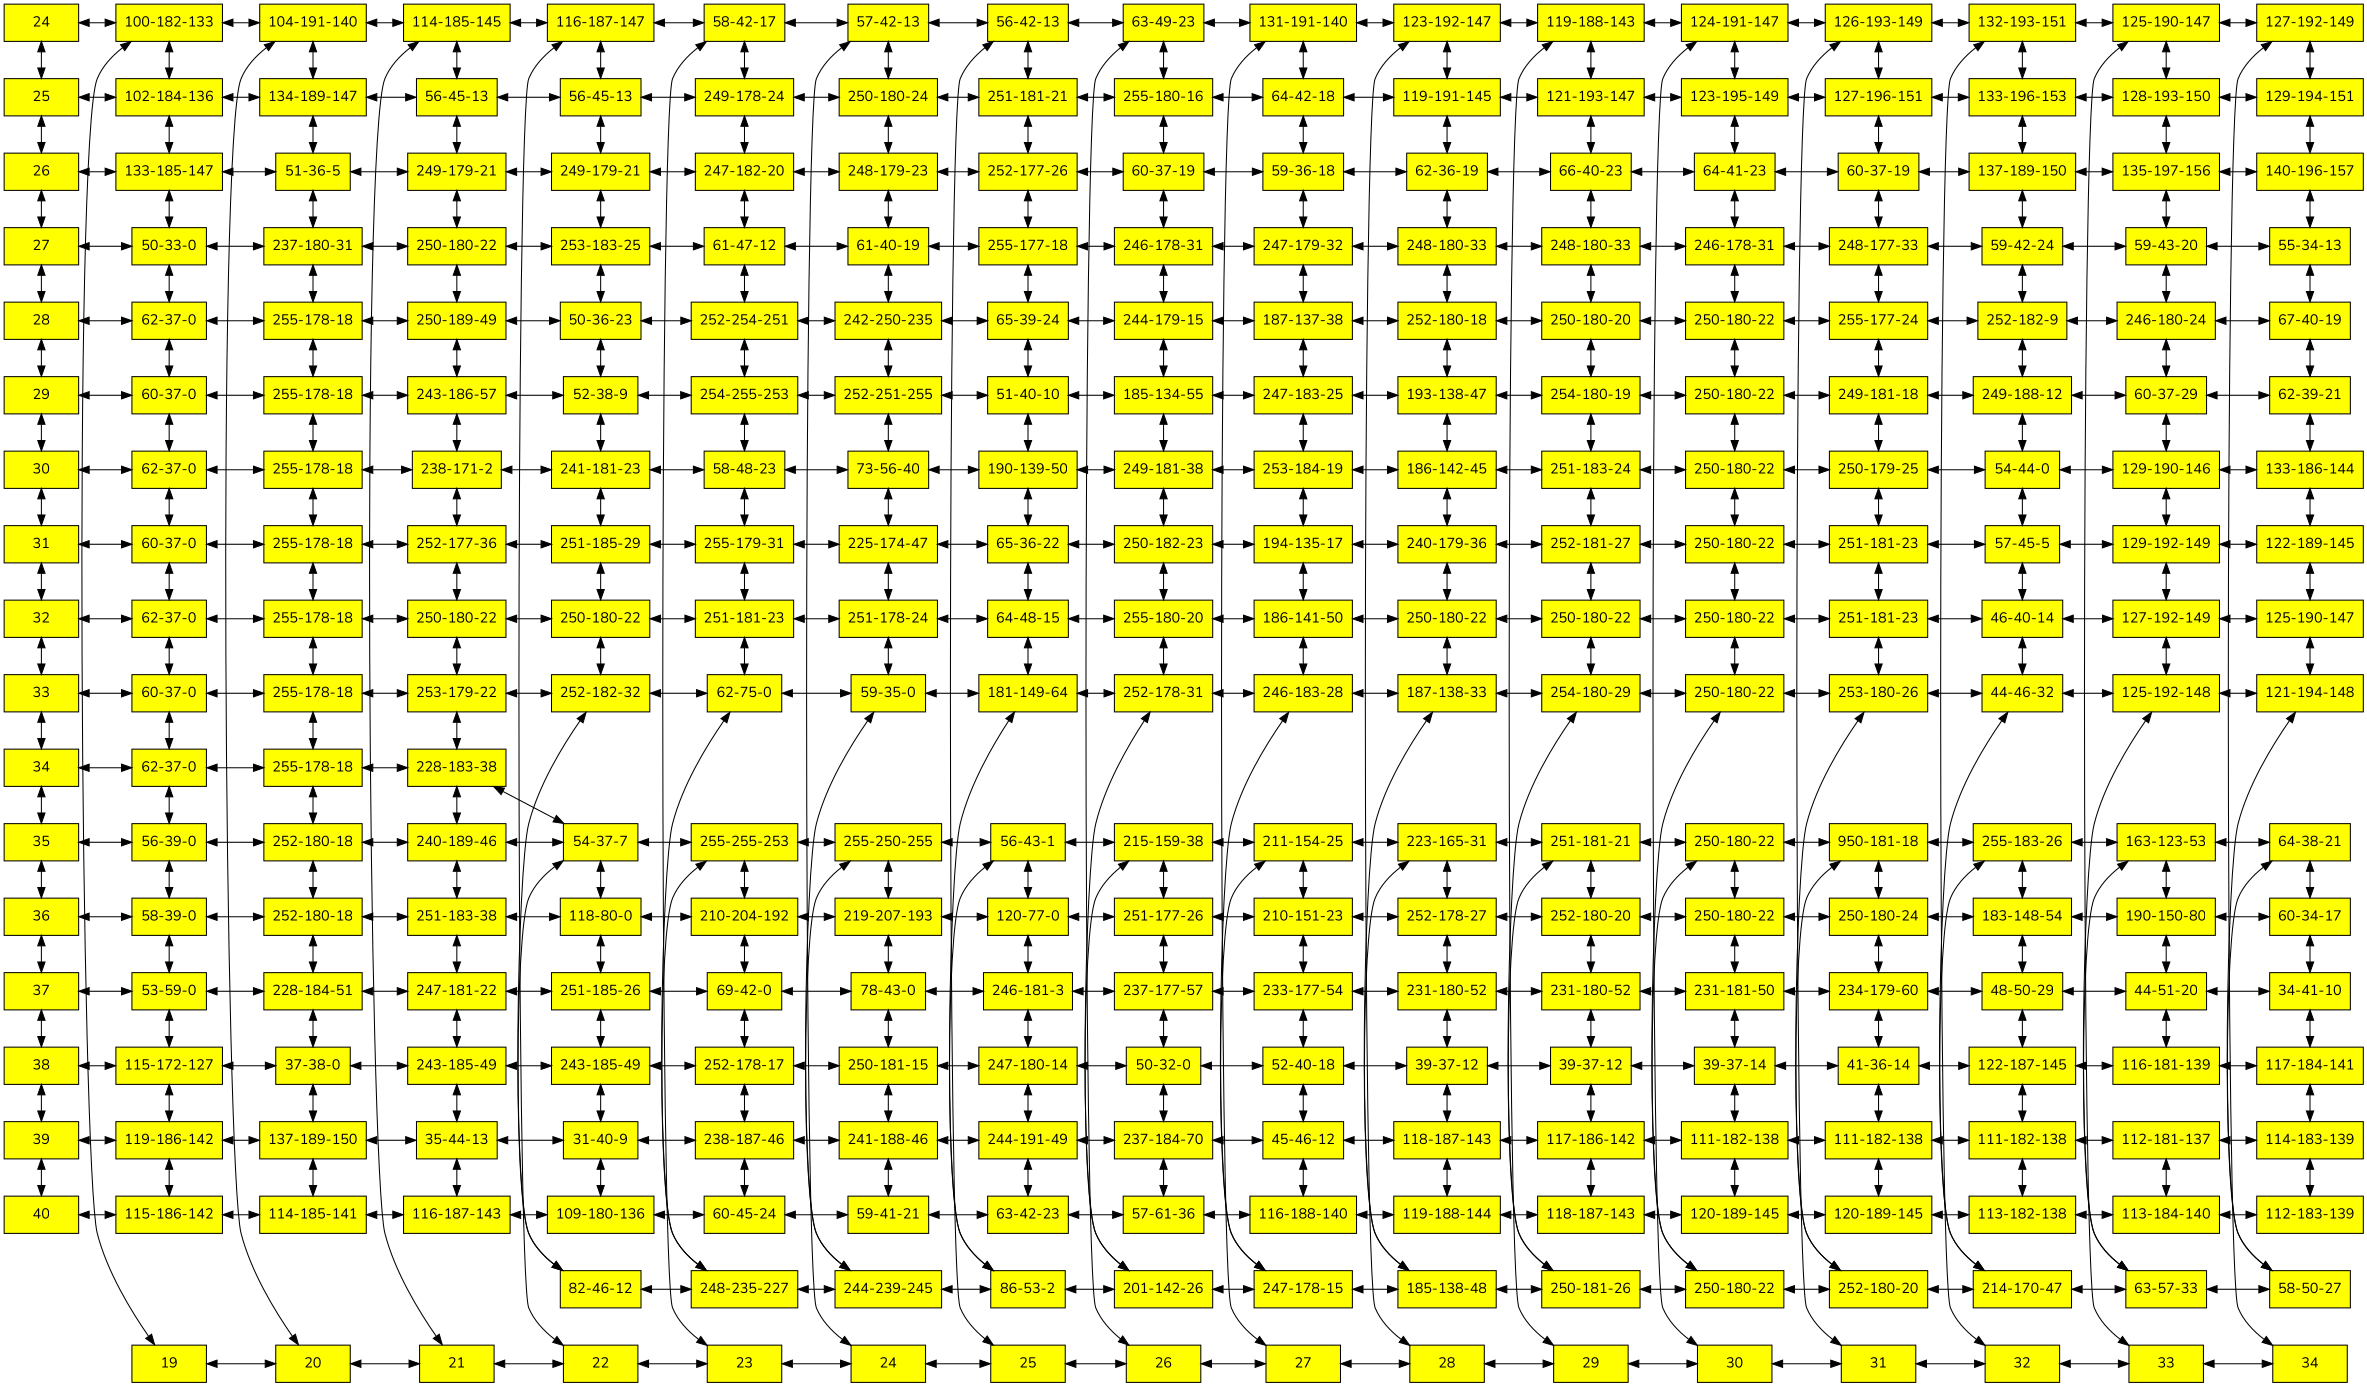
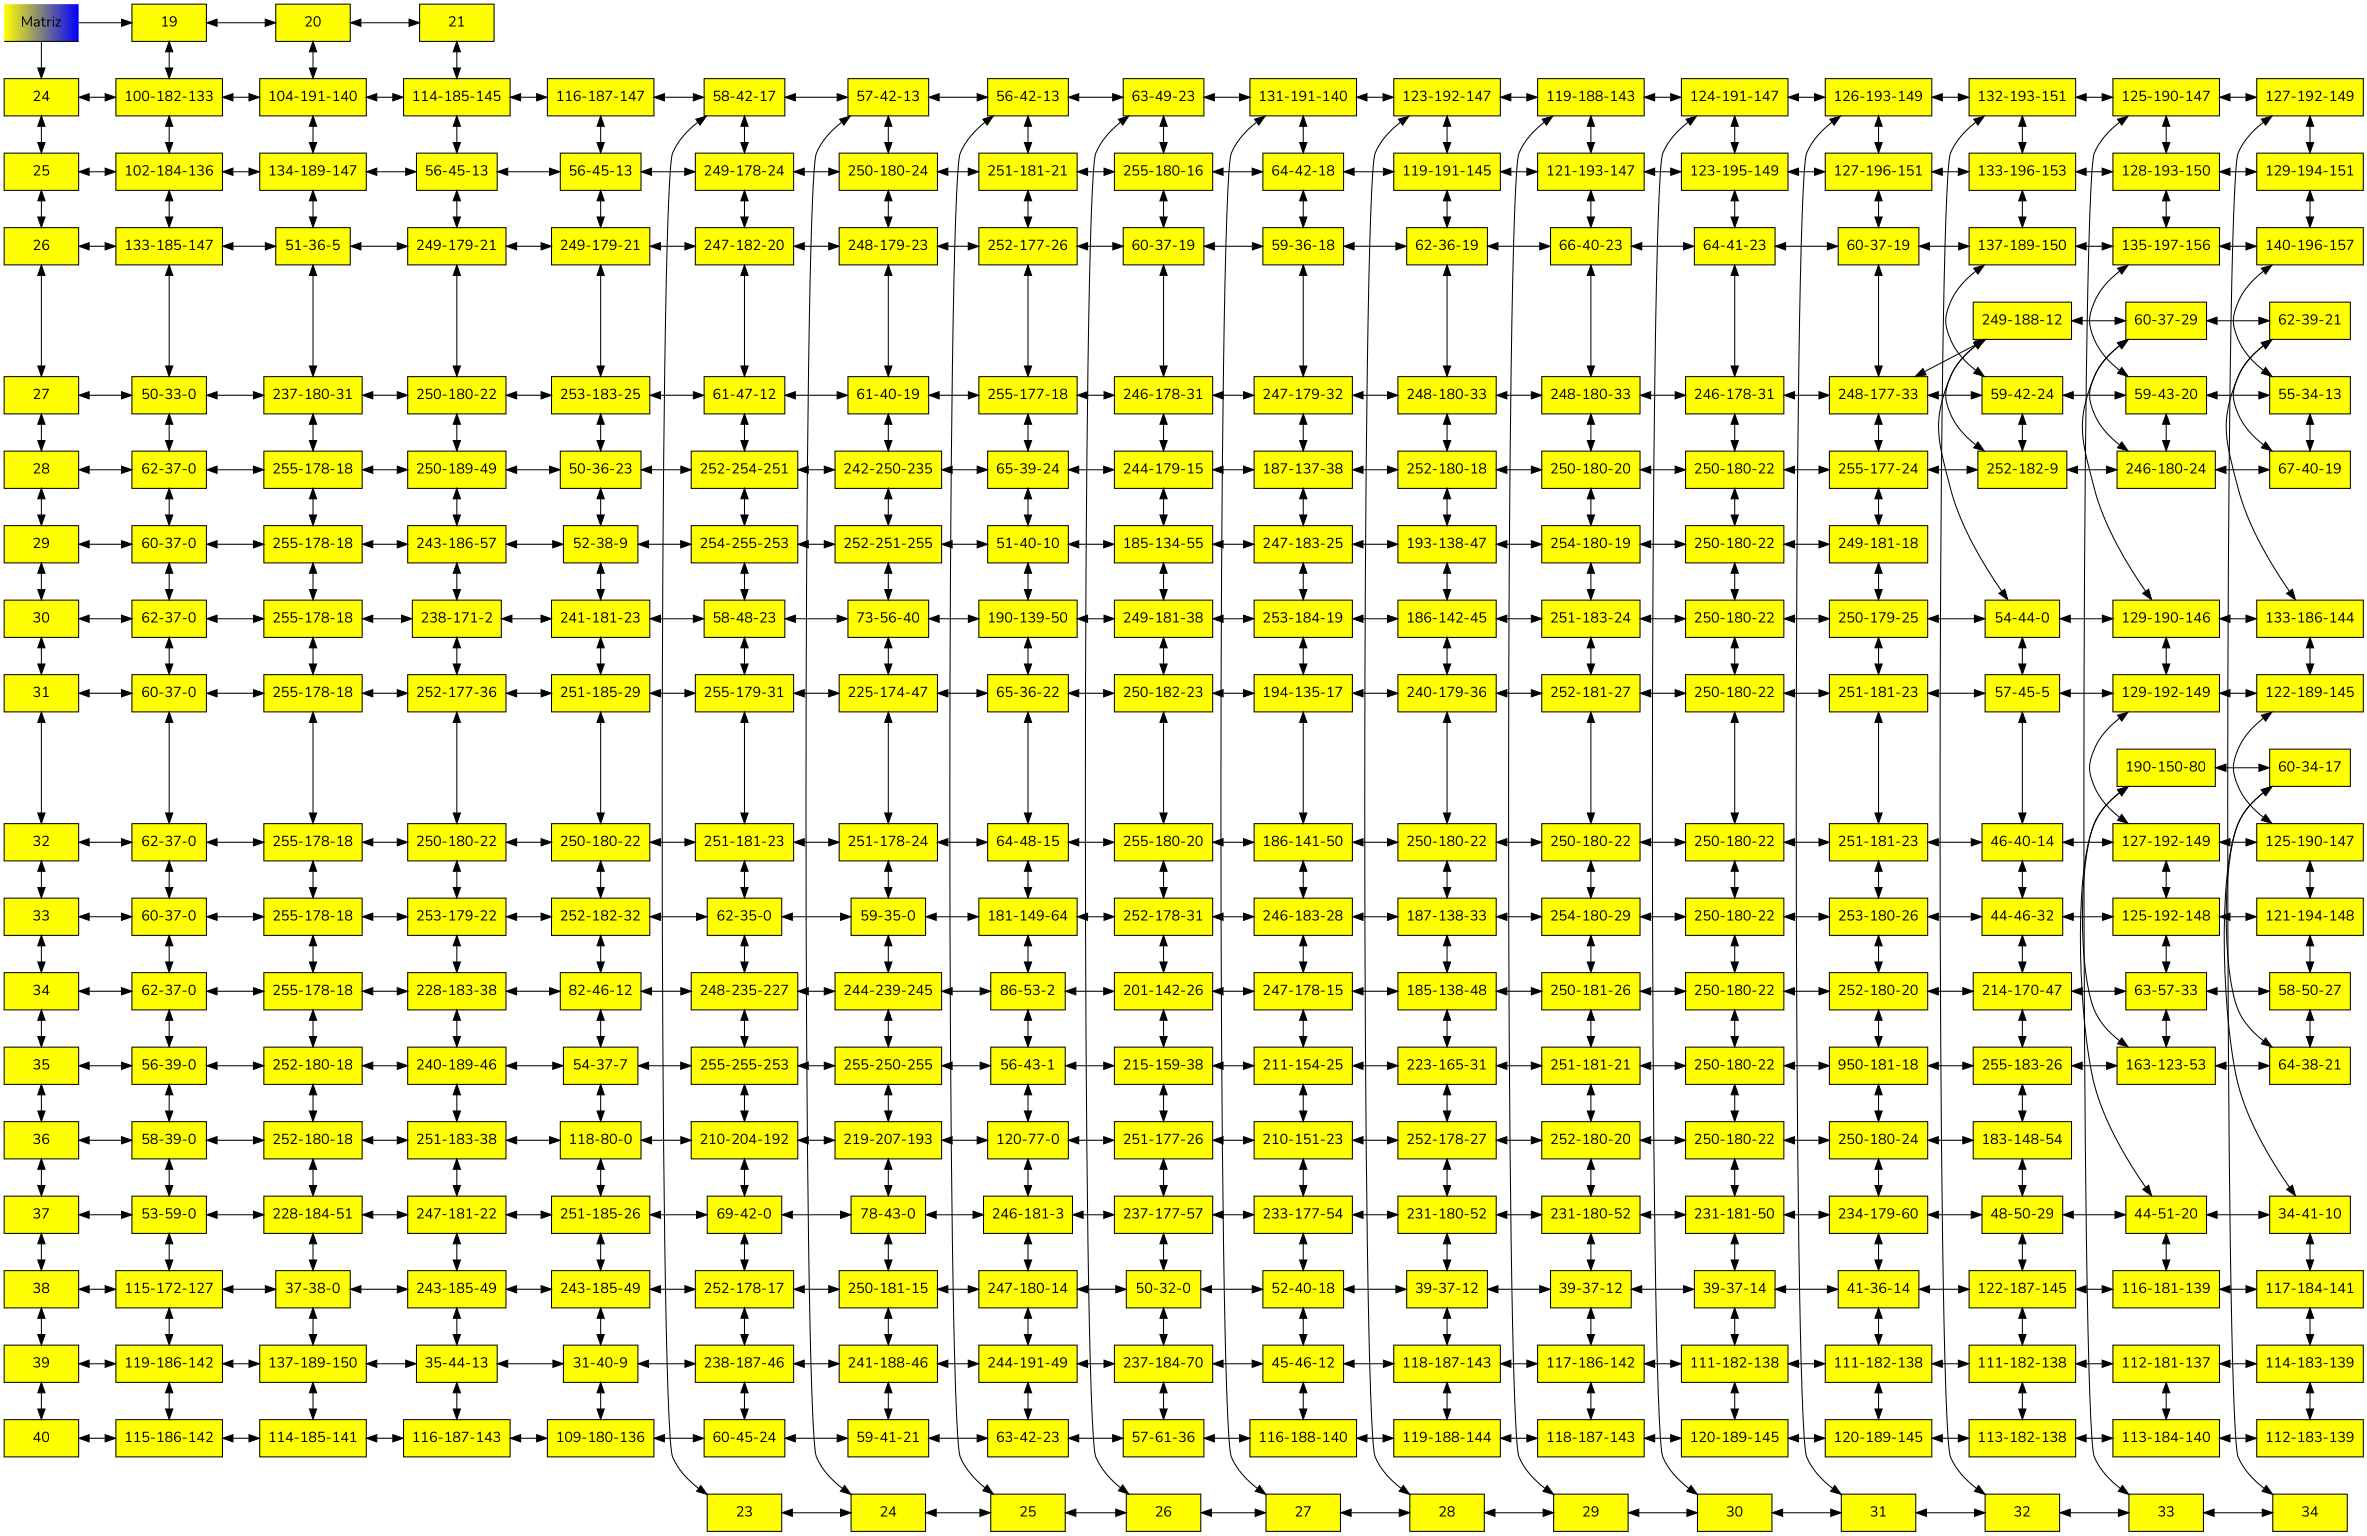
node "Matriz": added
edge "249-181-18" -- "249-188-12": now "248-177-33" -- "249-188-12"
node "62-75-0": label "62-75-0" -> "62-35-0"
edge "228-183-38" -- "54-37-7": now "228-183-38" -- "82-46-12"
edge "183-148-54" -- "190-150-80": removed
node "22": removed
